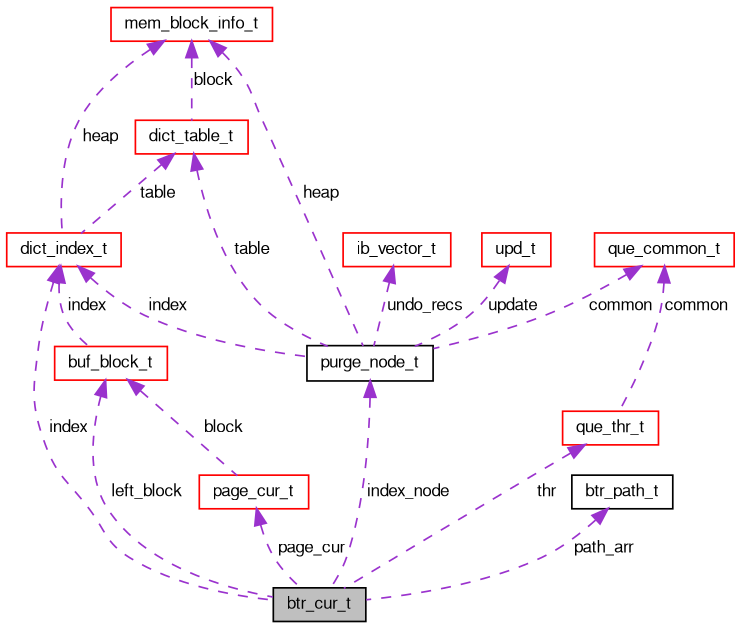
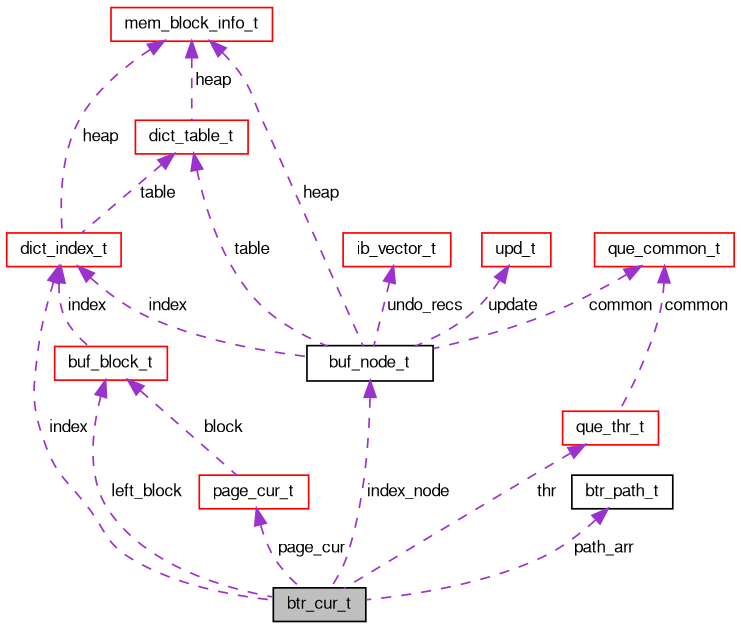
edge "dict_table_t" -> "mem_block_info_t": label " block" -> " heap"
node "purge_node_t": label "purge_node_t" -> "buf_node_t"
